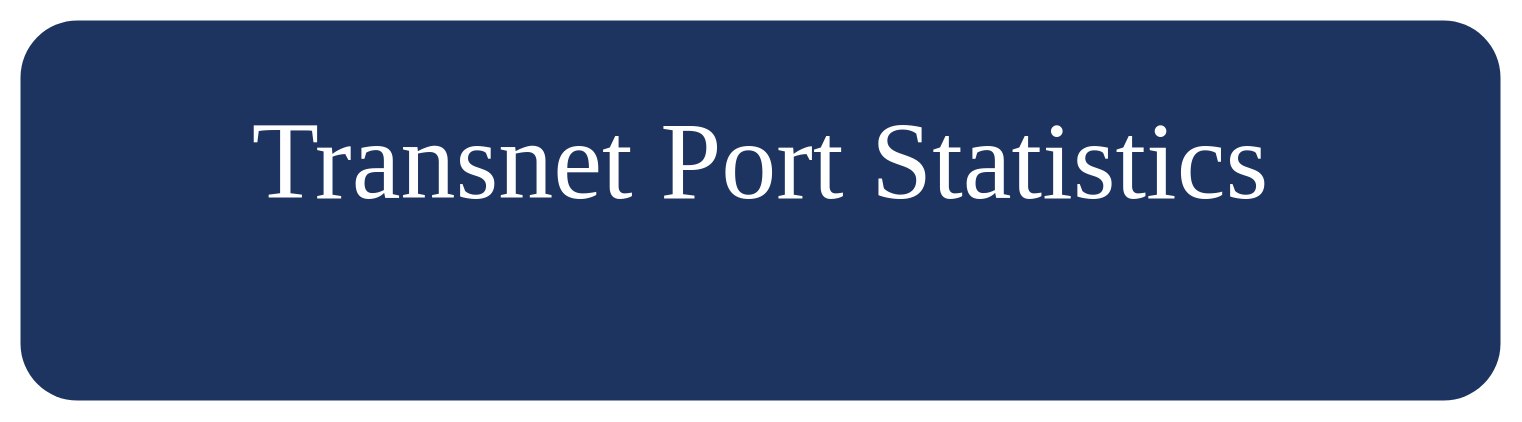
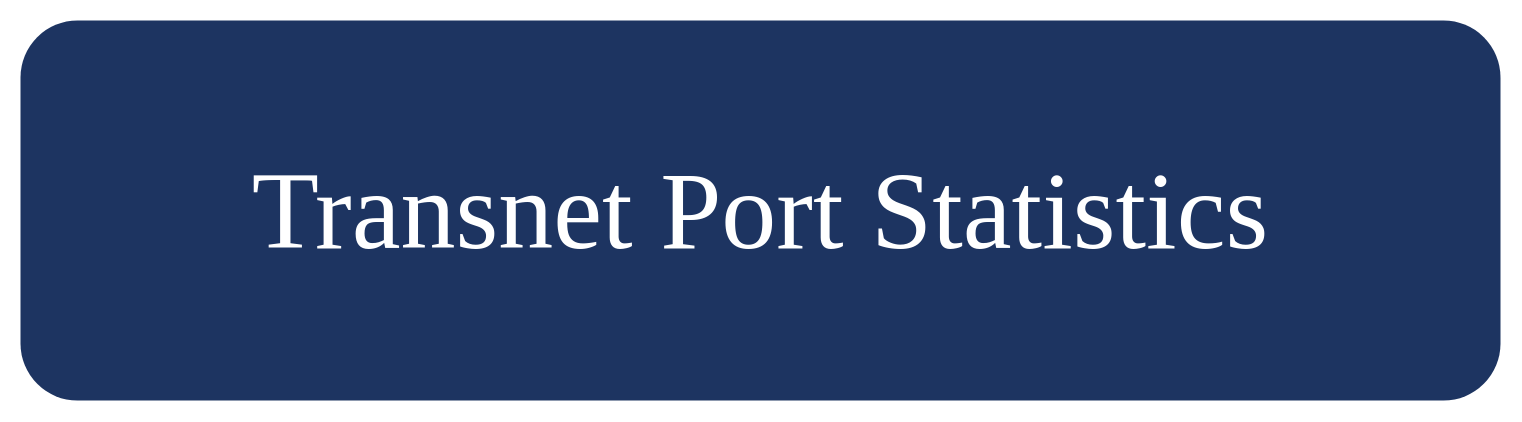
node "Transnet Port Statistics": moved (761, 161) -> (761, 211)
